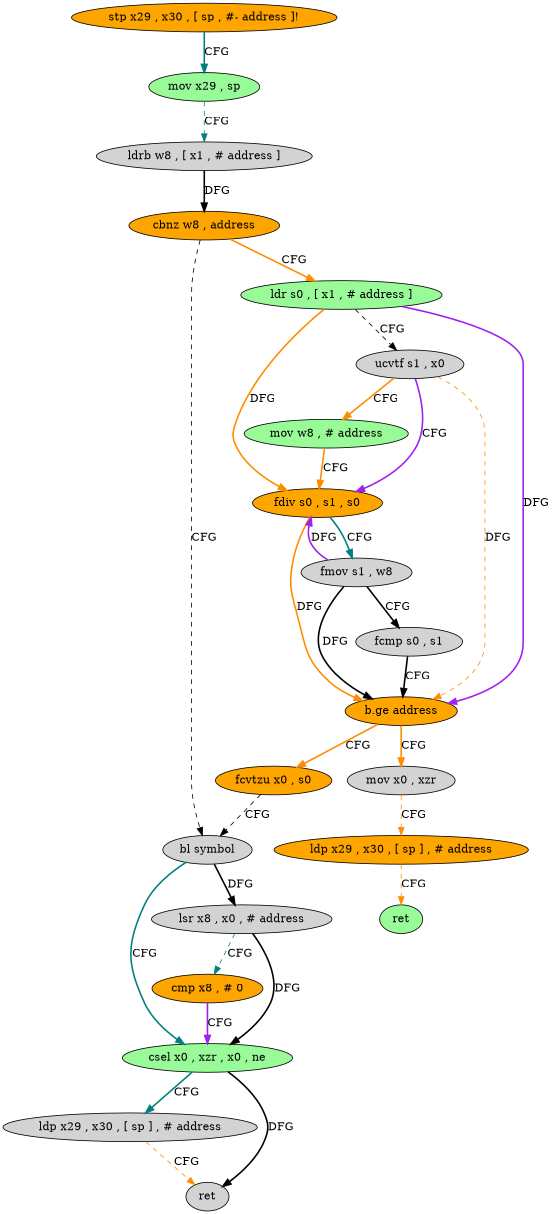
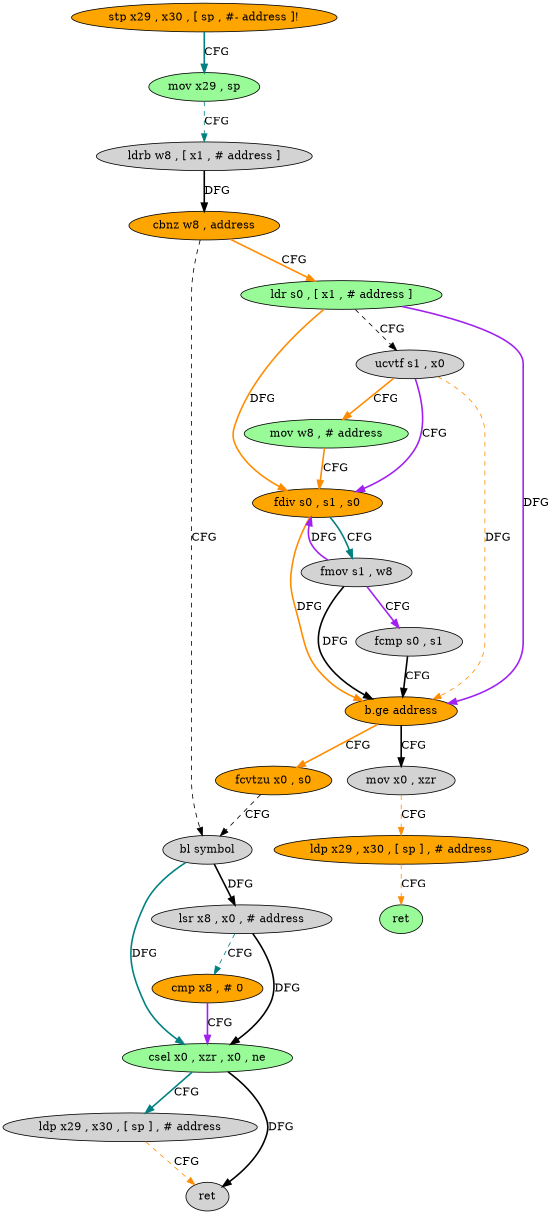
edge "fmov s1 , w8" -> "fcmp s0 , s1": color black -> purple
edge "b.ge address" -> "mov x0 , xzr": color darkorange -> black
edge "bl symbol" -> "csel x0 , xzr , x0 , ne": label "CFG" -> "DFG"
